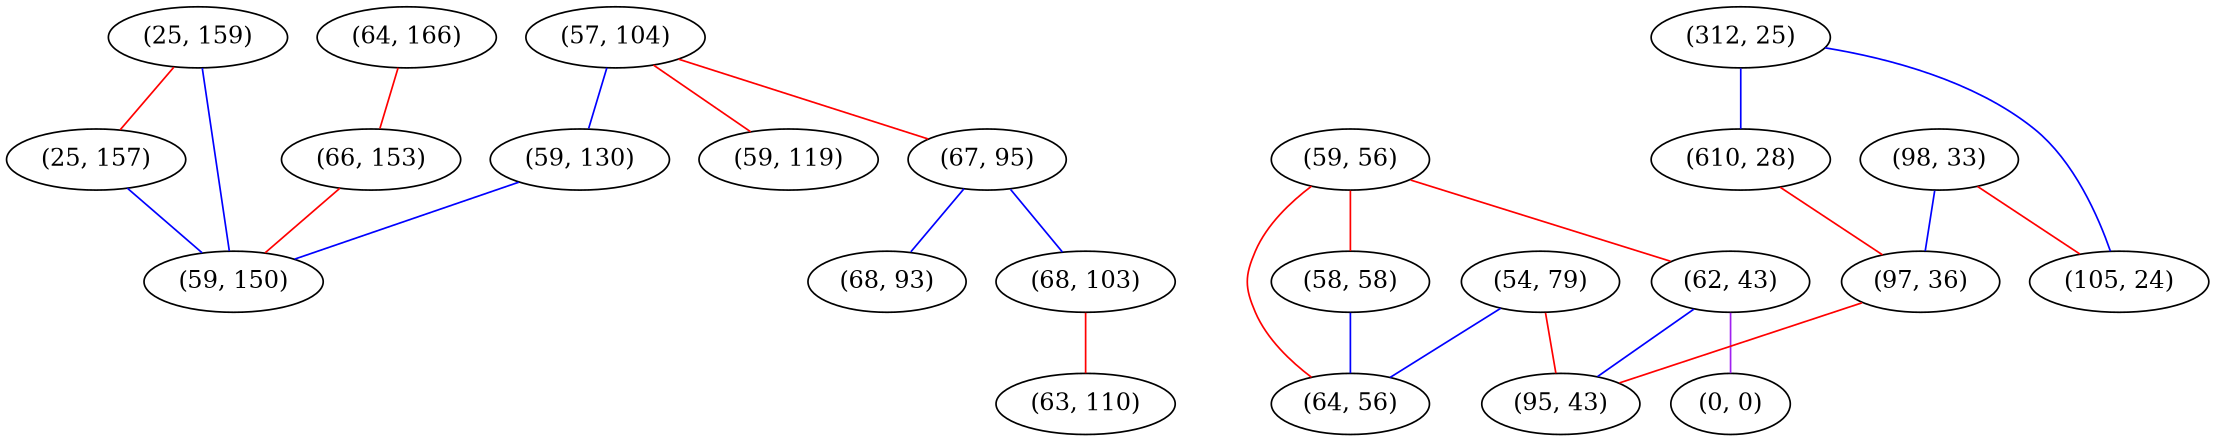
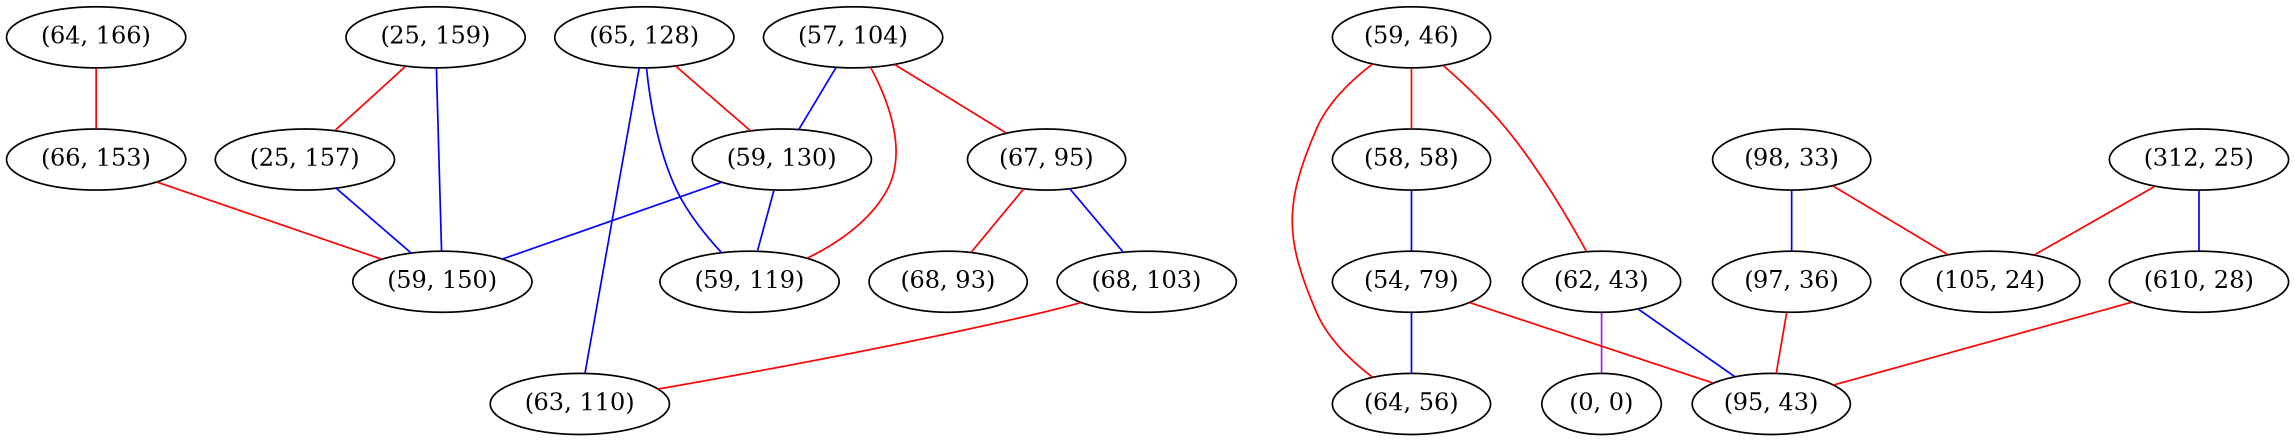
node "(65, 128)": added
edge "(312, 25)" -- "(105, 24)": color blue -> red
node "(59, 56)": label "(59, 56)" -> "(59, 46)"
edge "(59, 130)" -- "(59, 119)": added
edge "(67, 95)" -- "(68, 93)": color blue -> red
edge "(610, 28)" -- "(97, 36)": now "(610, 28)" -- "(95, 43)"
edge "(58, 58)" -- "(64, 56)": now "(58, 58)" -- "(54, 79)"
